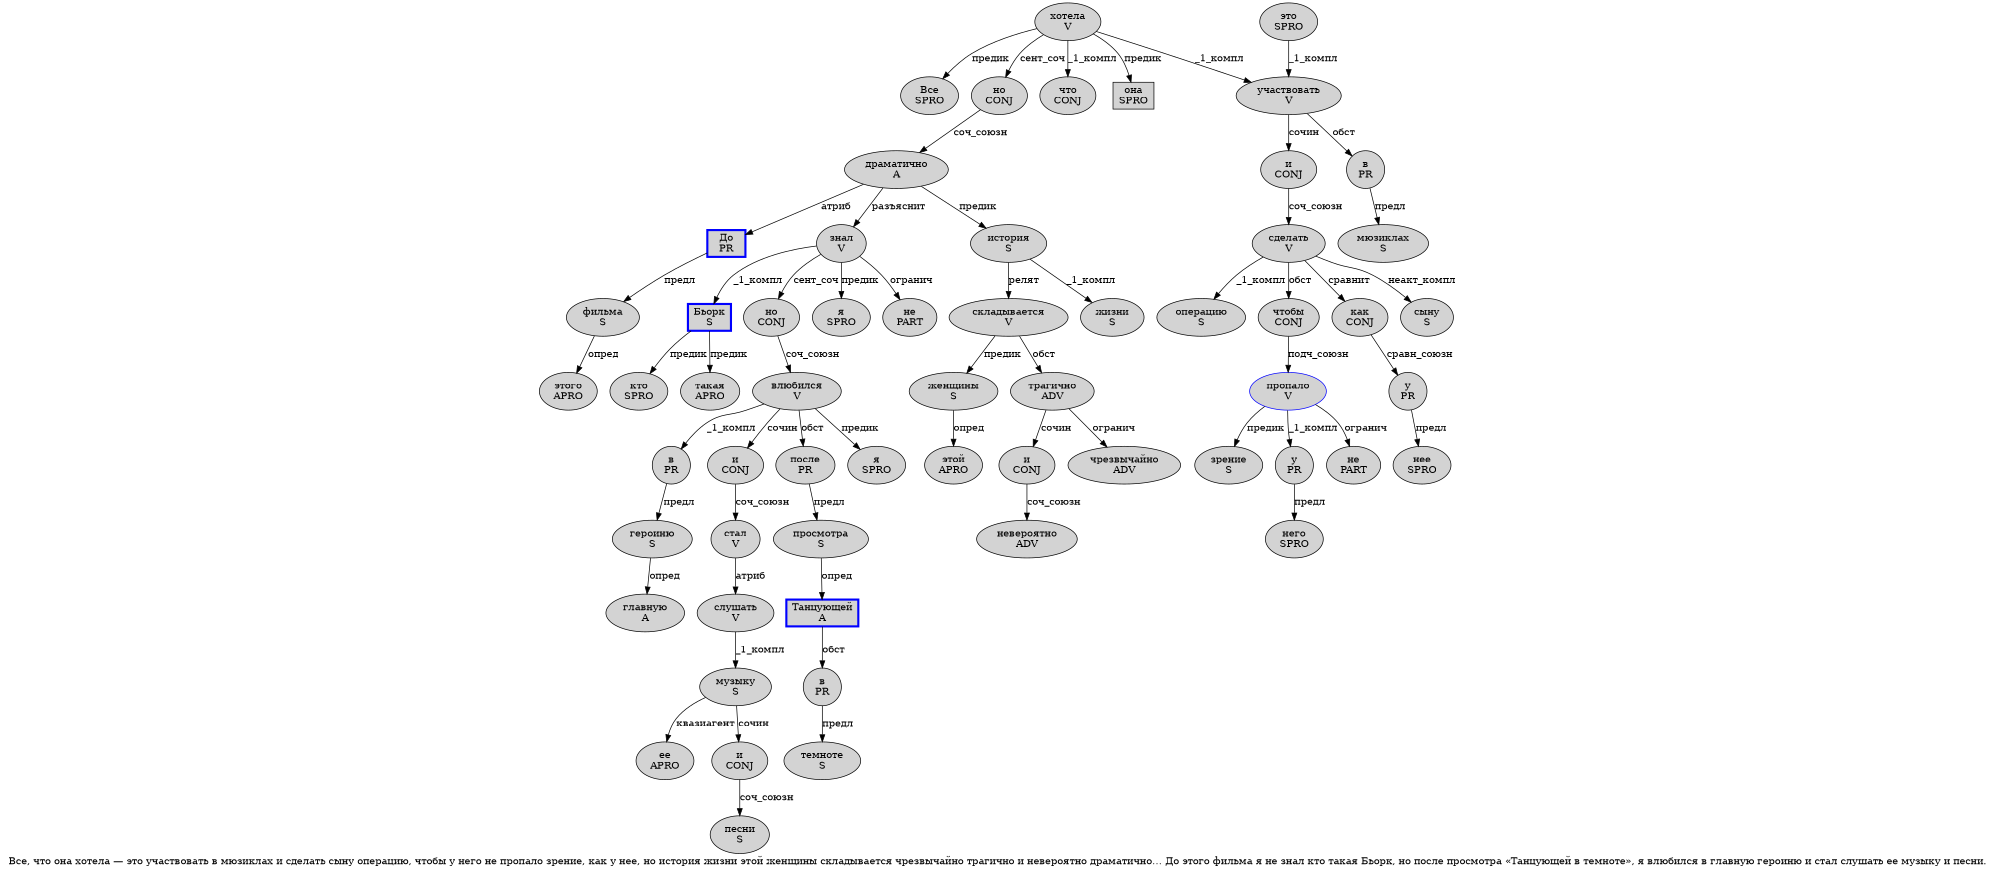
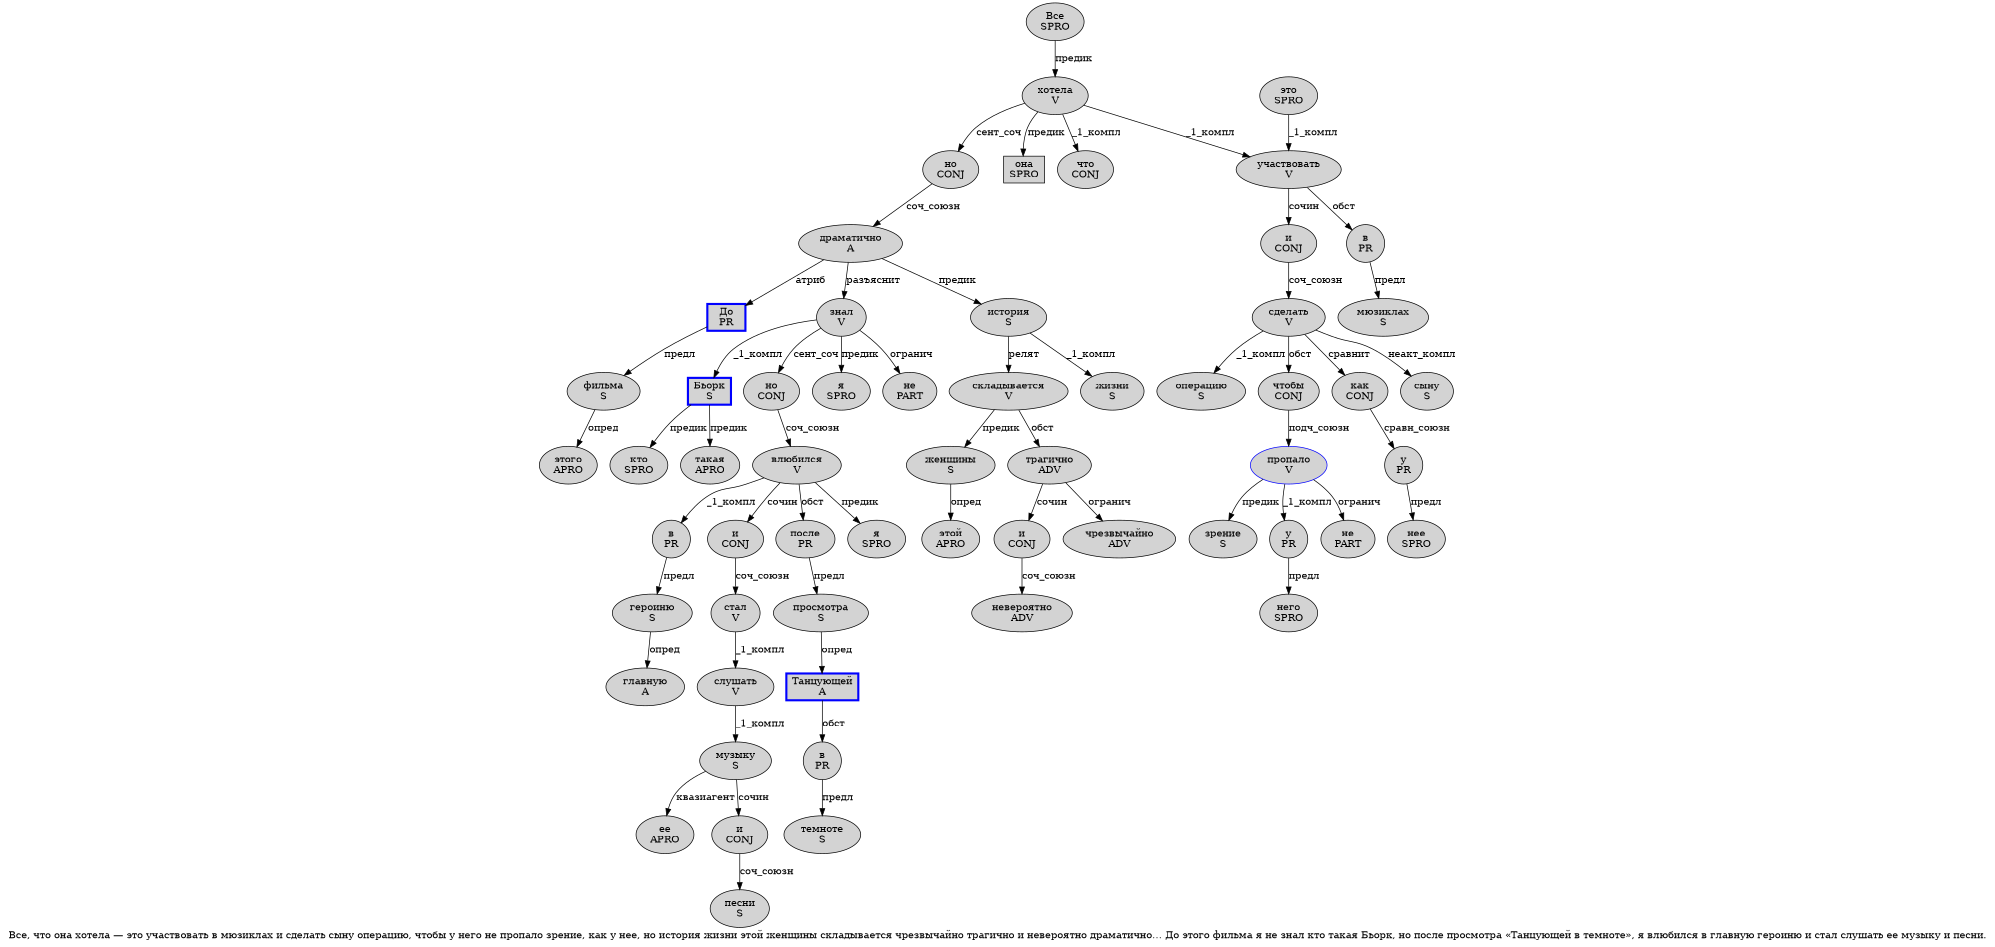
edge "хотела V" -> "Все SPRO": reversed
edge "стал V" -> "слушать V": label "атриб" -> "_1_компл"
